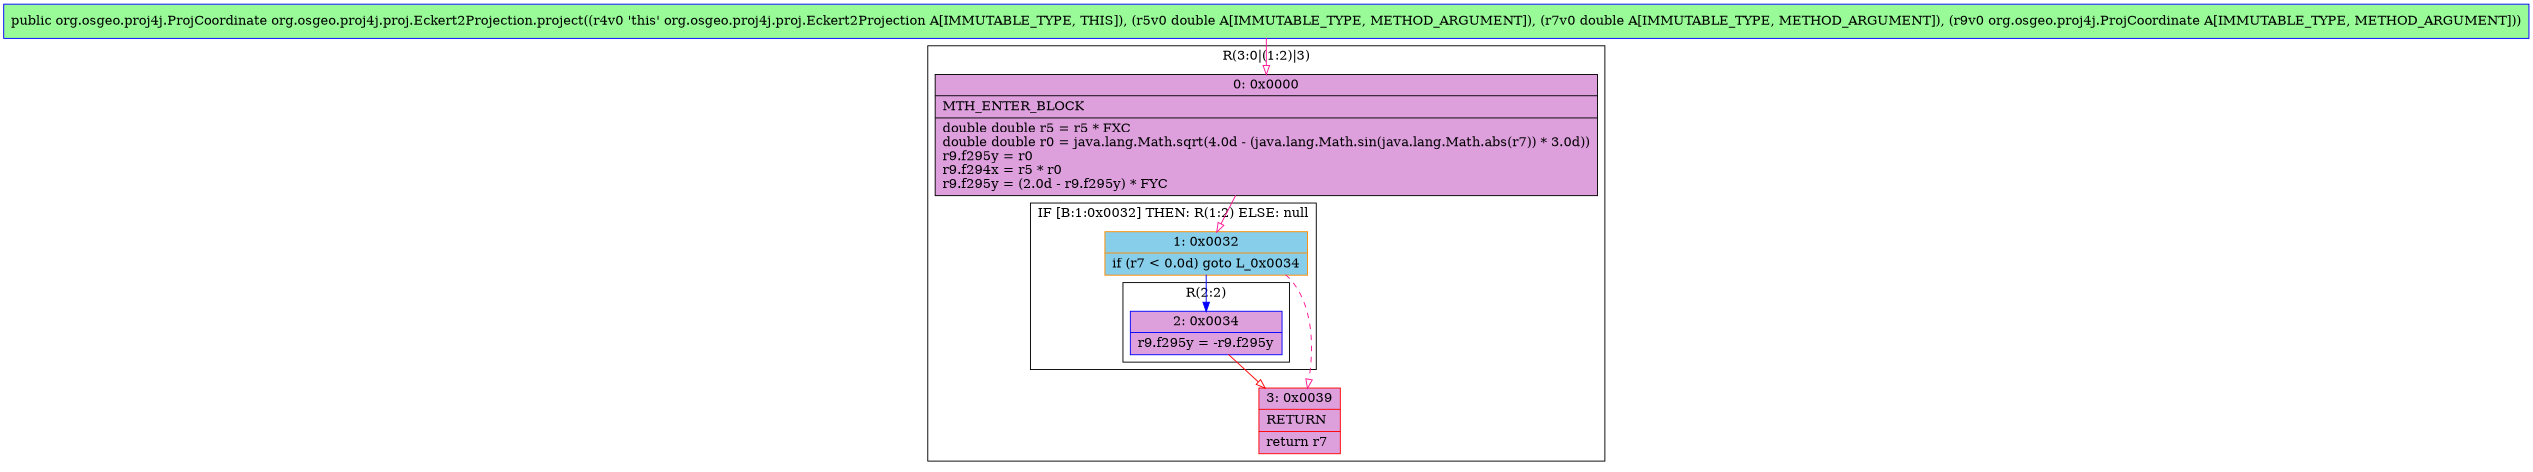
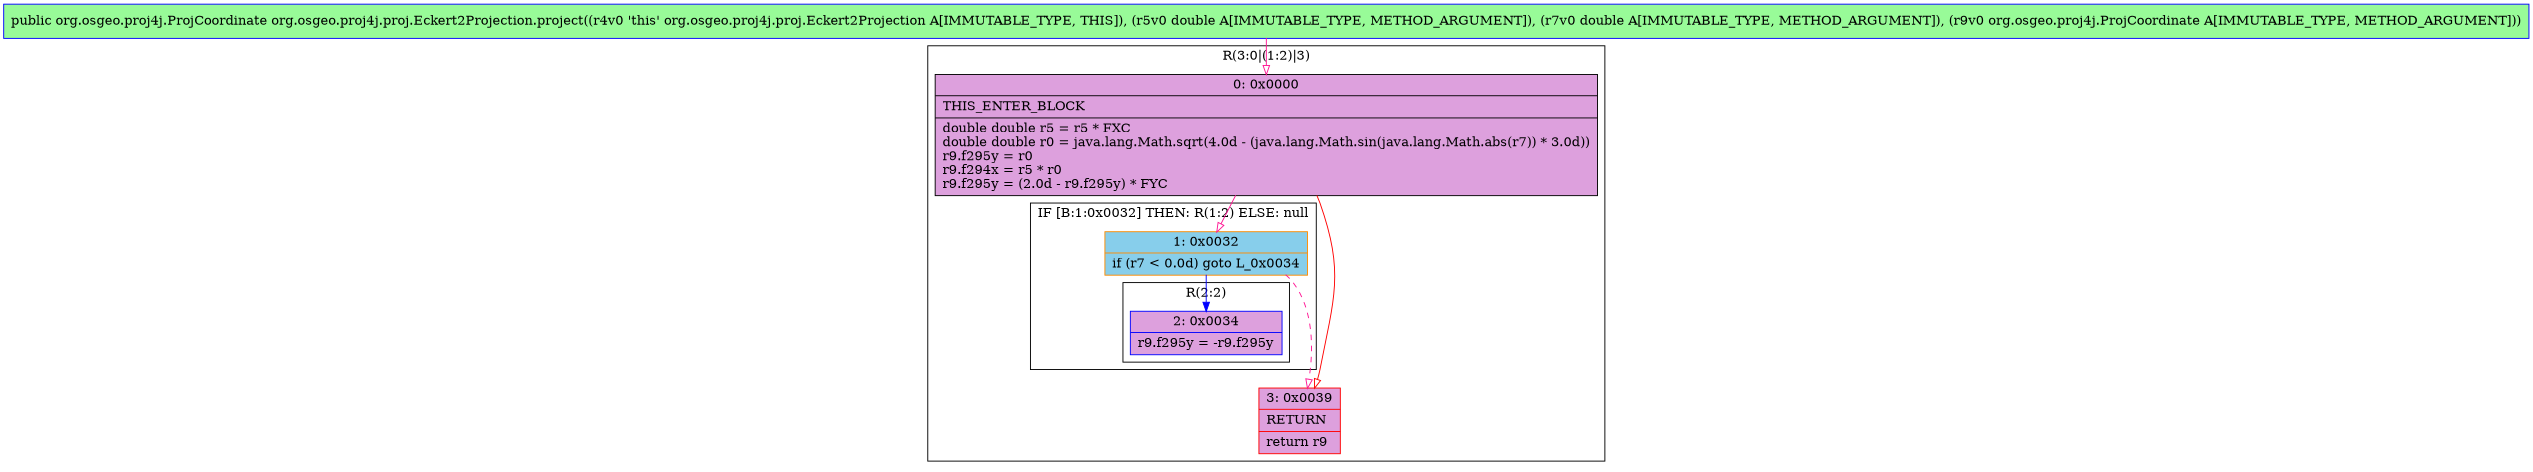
node "0: 0x0000": text "MTH_ENTER_BLOCK" -> "THIS_ENTER_BLOCK"
edge "2: 0x0034" -> "3: 0x0039": now "0: 0x0000" -> "3: 0x0039"
node "3: 0x0039": text "return r7" -> "return r9"
